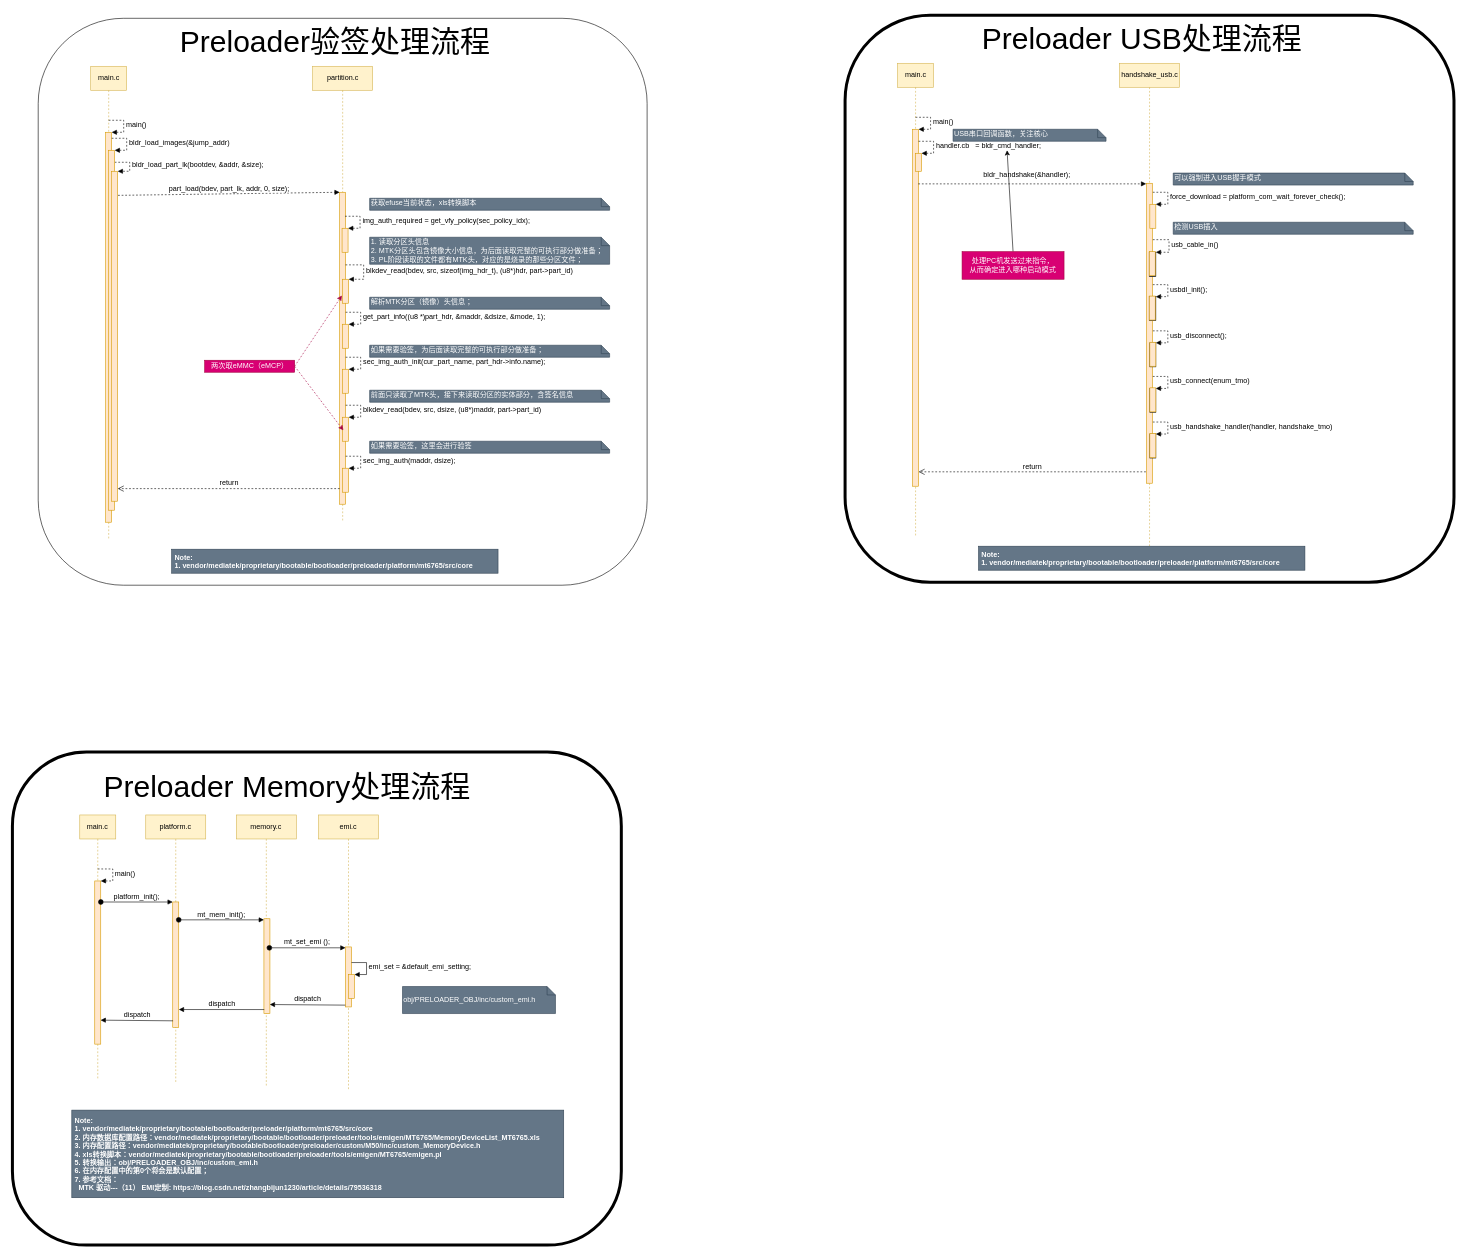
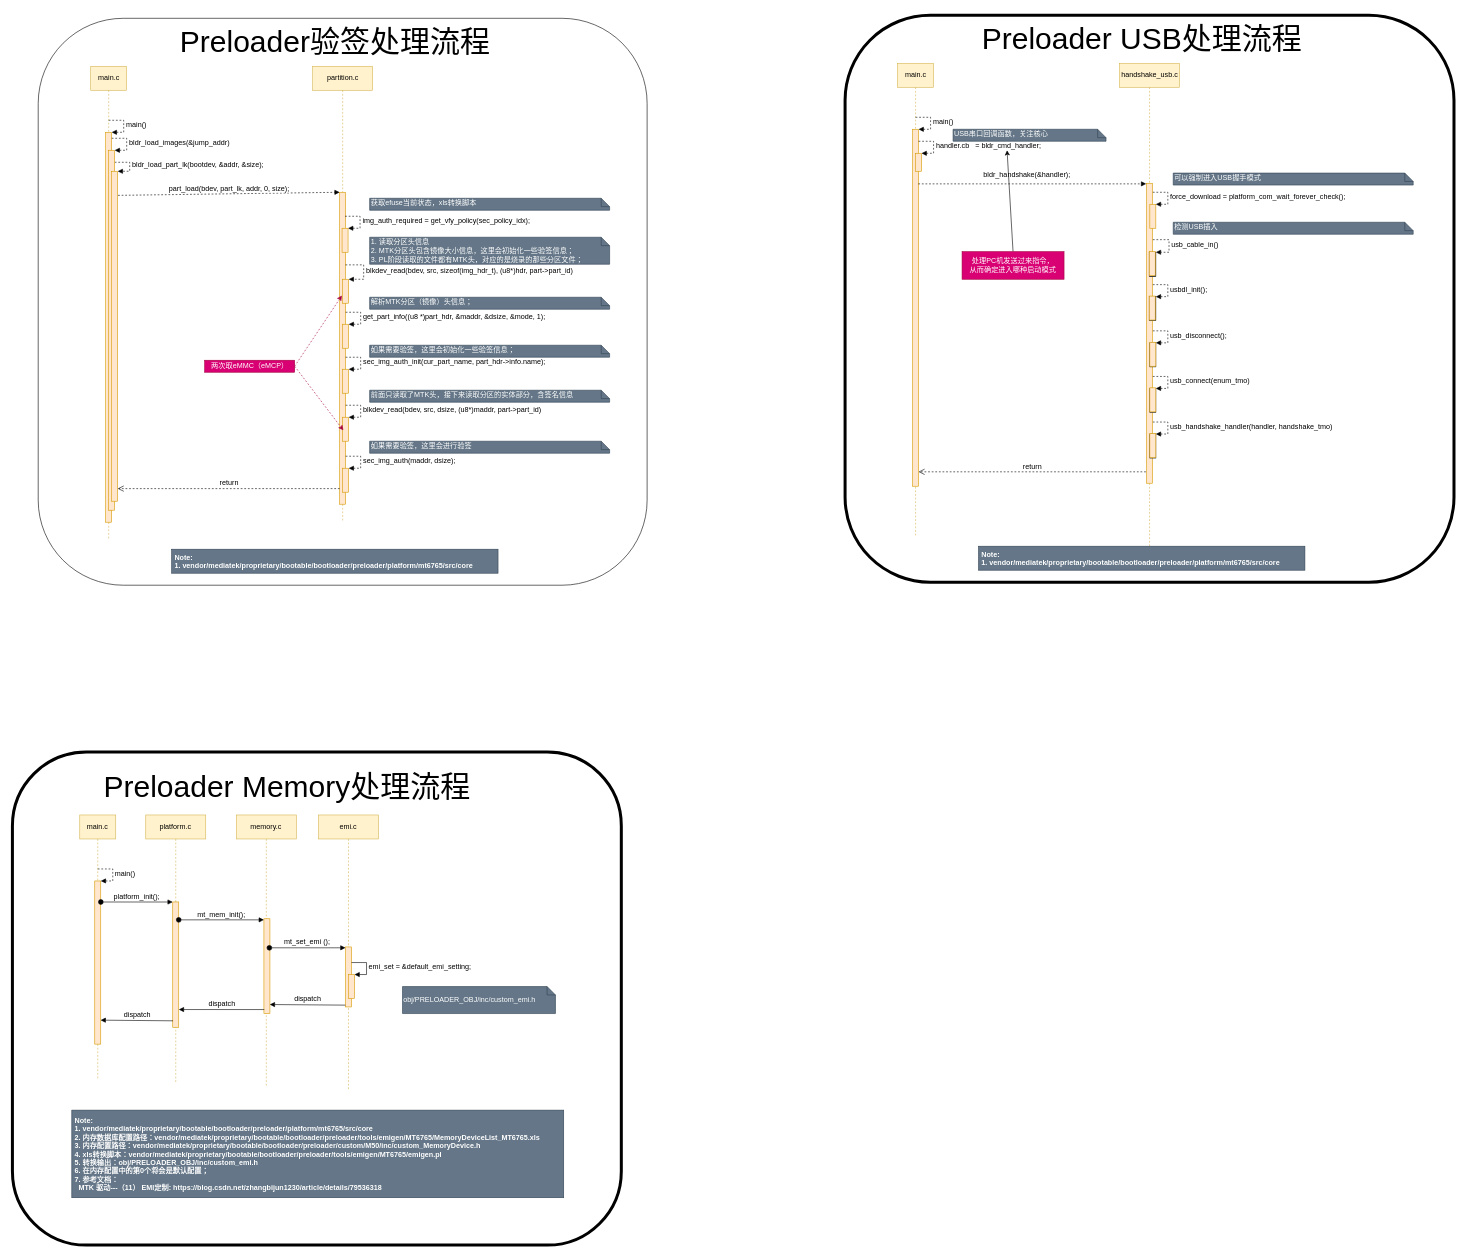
node "1. 读取分区头信息 2. MTK分区头包含镜像大小信息，为后面读取完整的可执行部分做准备； 3. PL阶段读取的文件都有MTK头，对应的是烧录的那些分区文件；": label "1. 读取分区头信息 2. MTK分区头包含镜像大小信息，为后面读取完整的可执行部分做准备； 3. PL阶段读取的文件都有MTK头，对应的是烧录的那些分区文件；" -> "1. 读取分区头信息 2. MTK分区头包含镜像大小信息，这里会初始化一些验签信息； 3. PL阶段读取的文件都有MTK头，对应的是烧录的那些分区文件；"
node "如果需要验签，为后面读取完整的可执行部分做准备；": label "如果需要验签，为后面读取完整的可执行部分做准备；" -> "如果需要验签，这里会初始化一些验签信息；"
